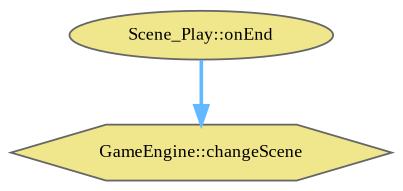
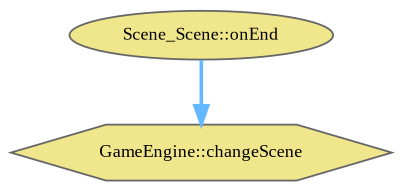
node "Scene_Play::onEnd": label "Scene_Play::onEnd" -> "Scene_Scene::onEnd"
